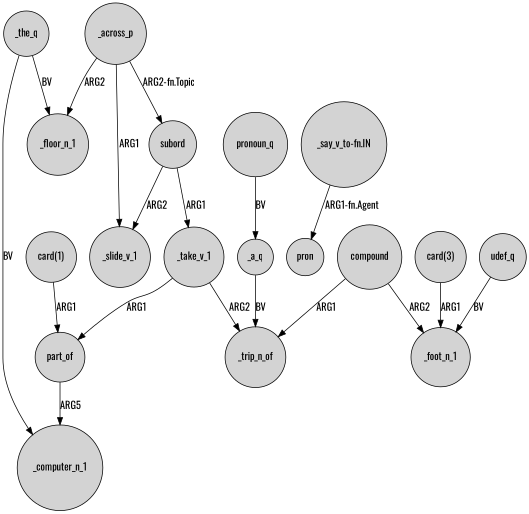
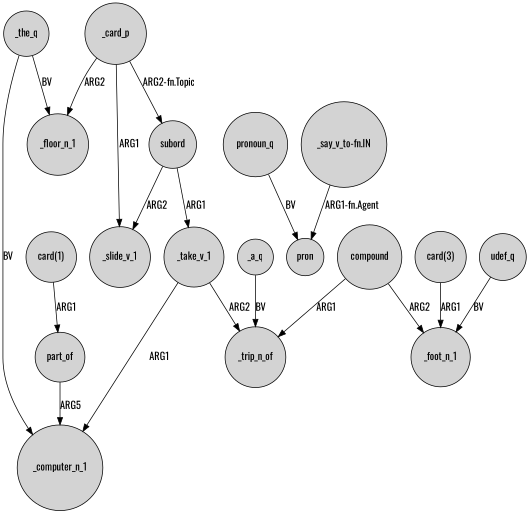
node "_across_p": label "_across_p" -> "_card_p"
edge "pronoun_q" -> "_a_q": now "pronoun_q" -> "pron"
edge "_take_v_1" -> "part_of": now "_take_v_1" -> "_computer_n_1"
